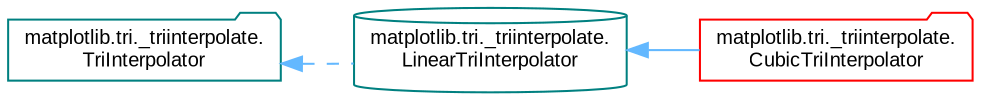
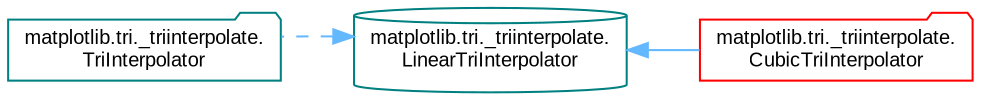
edge "matplotlib.tri._triinterpolate. LinearTriInterpolator" -> "matplotlib.tri._triinterpolate. TriInterpolator": reversed
